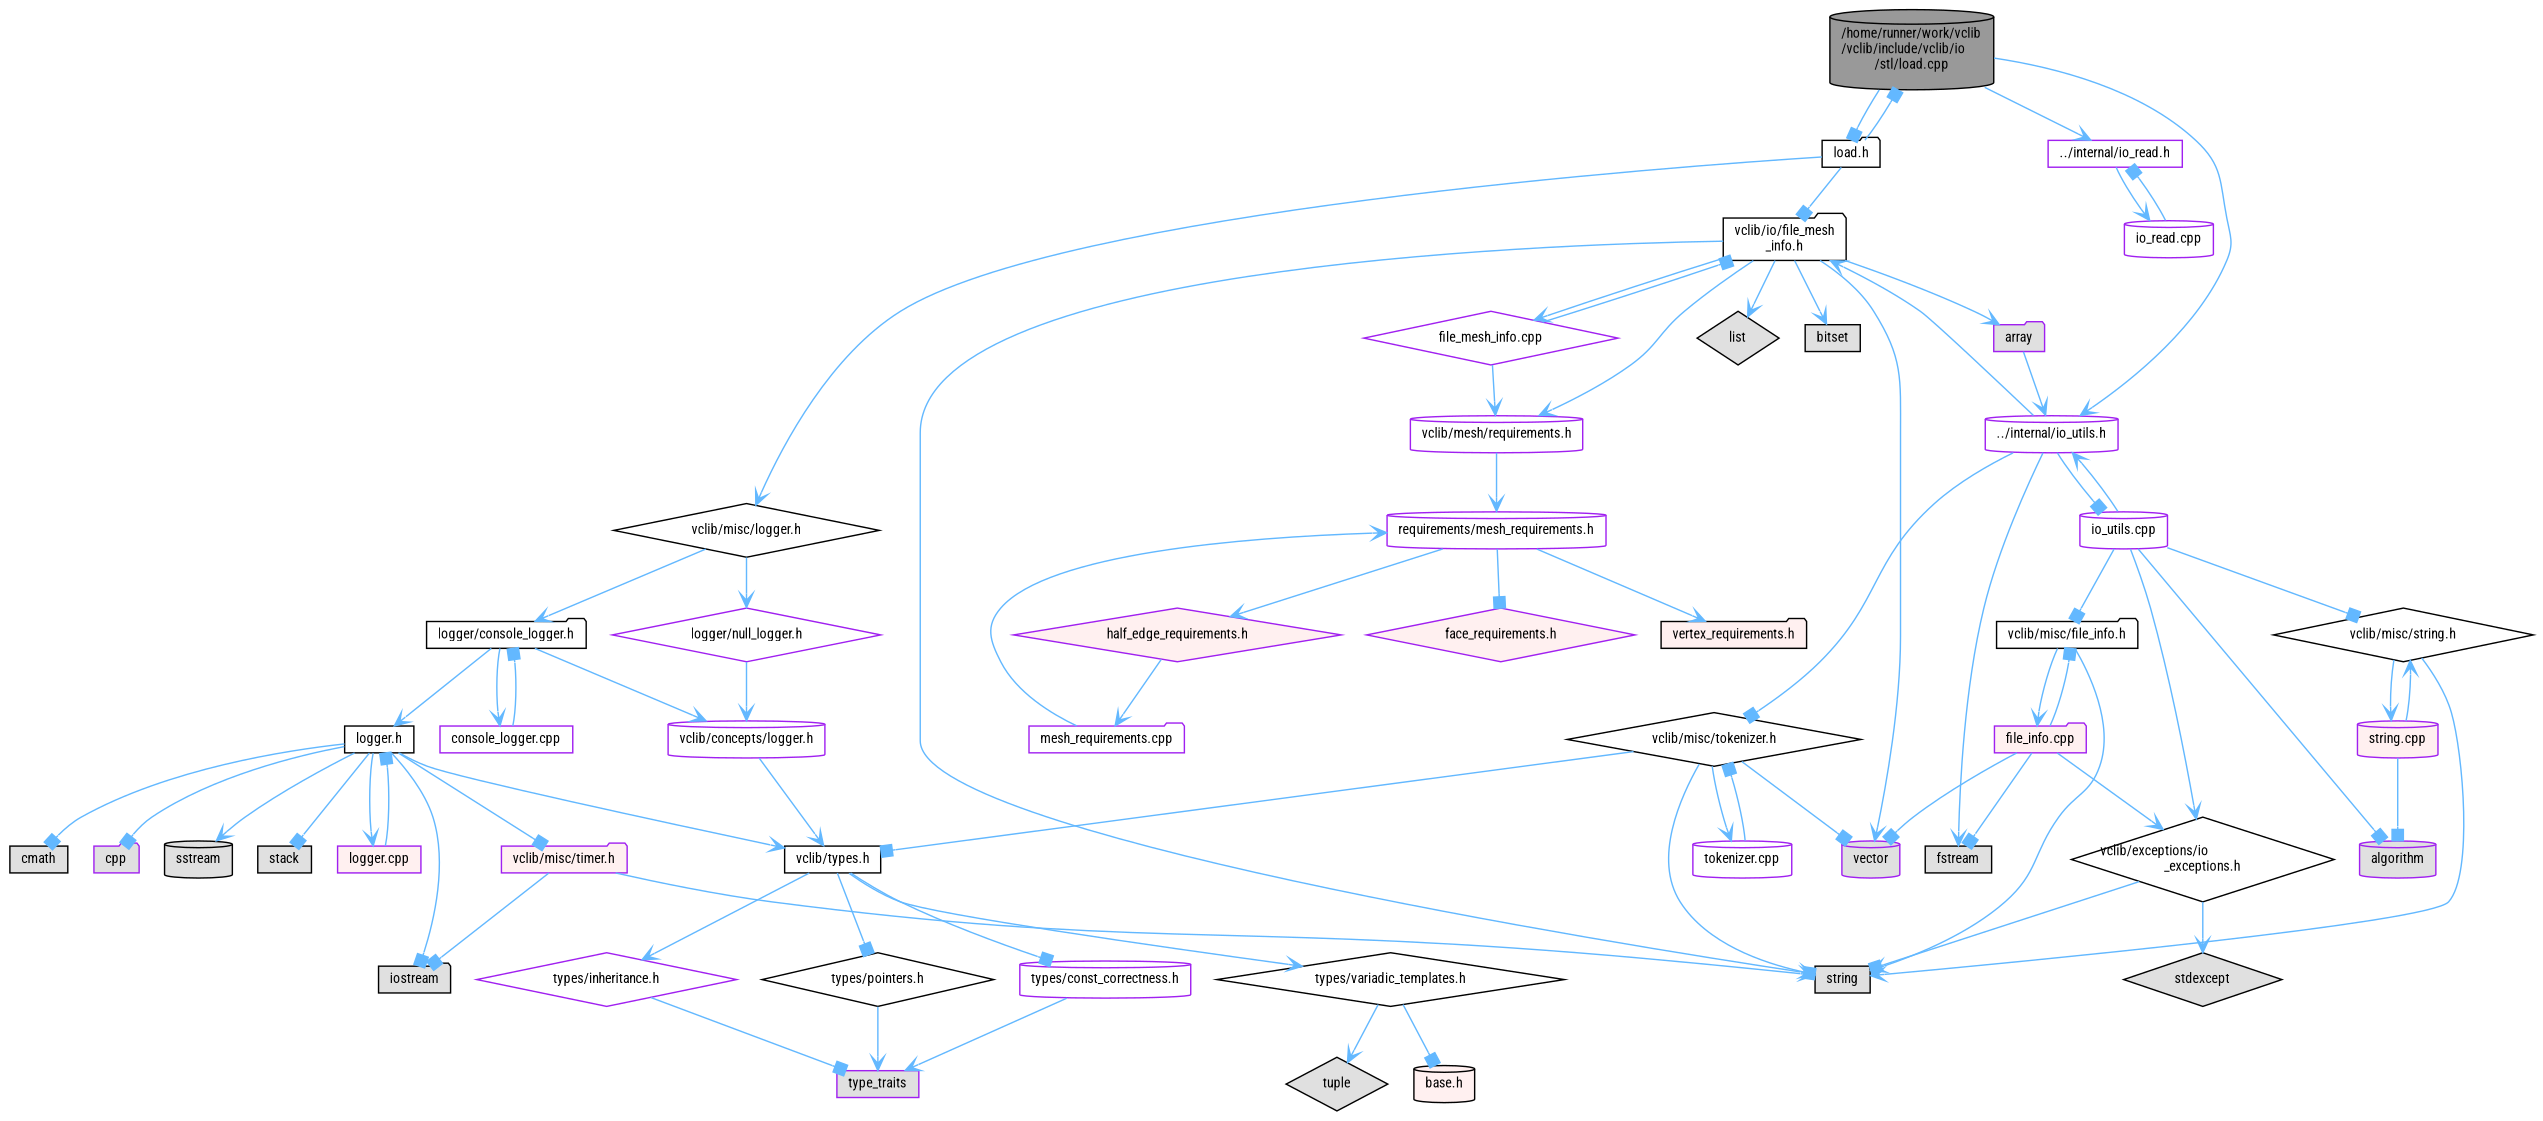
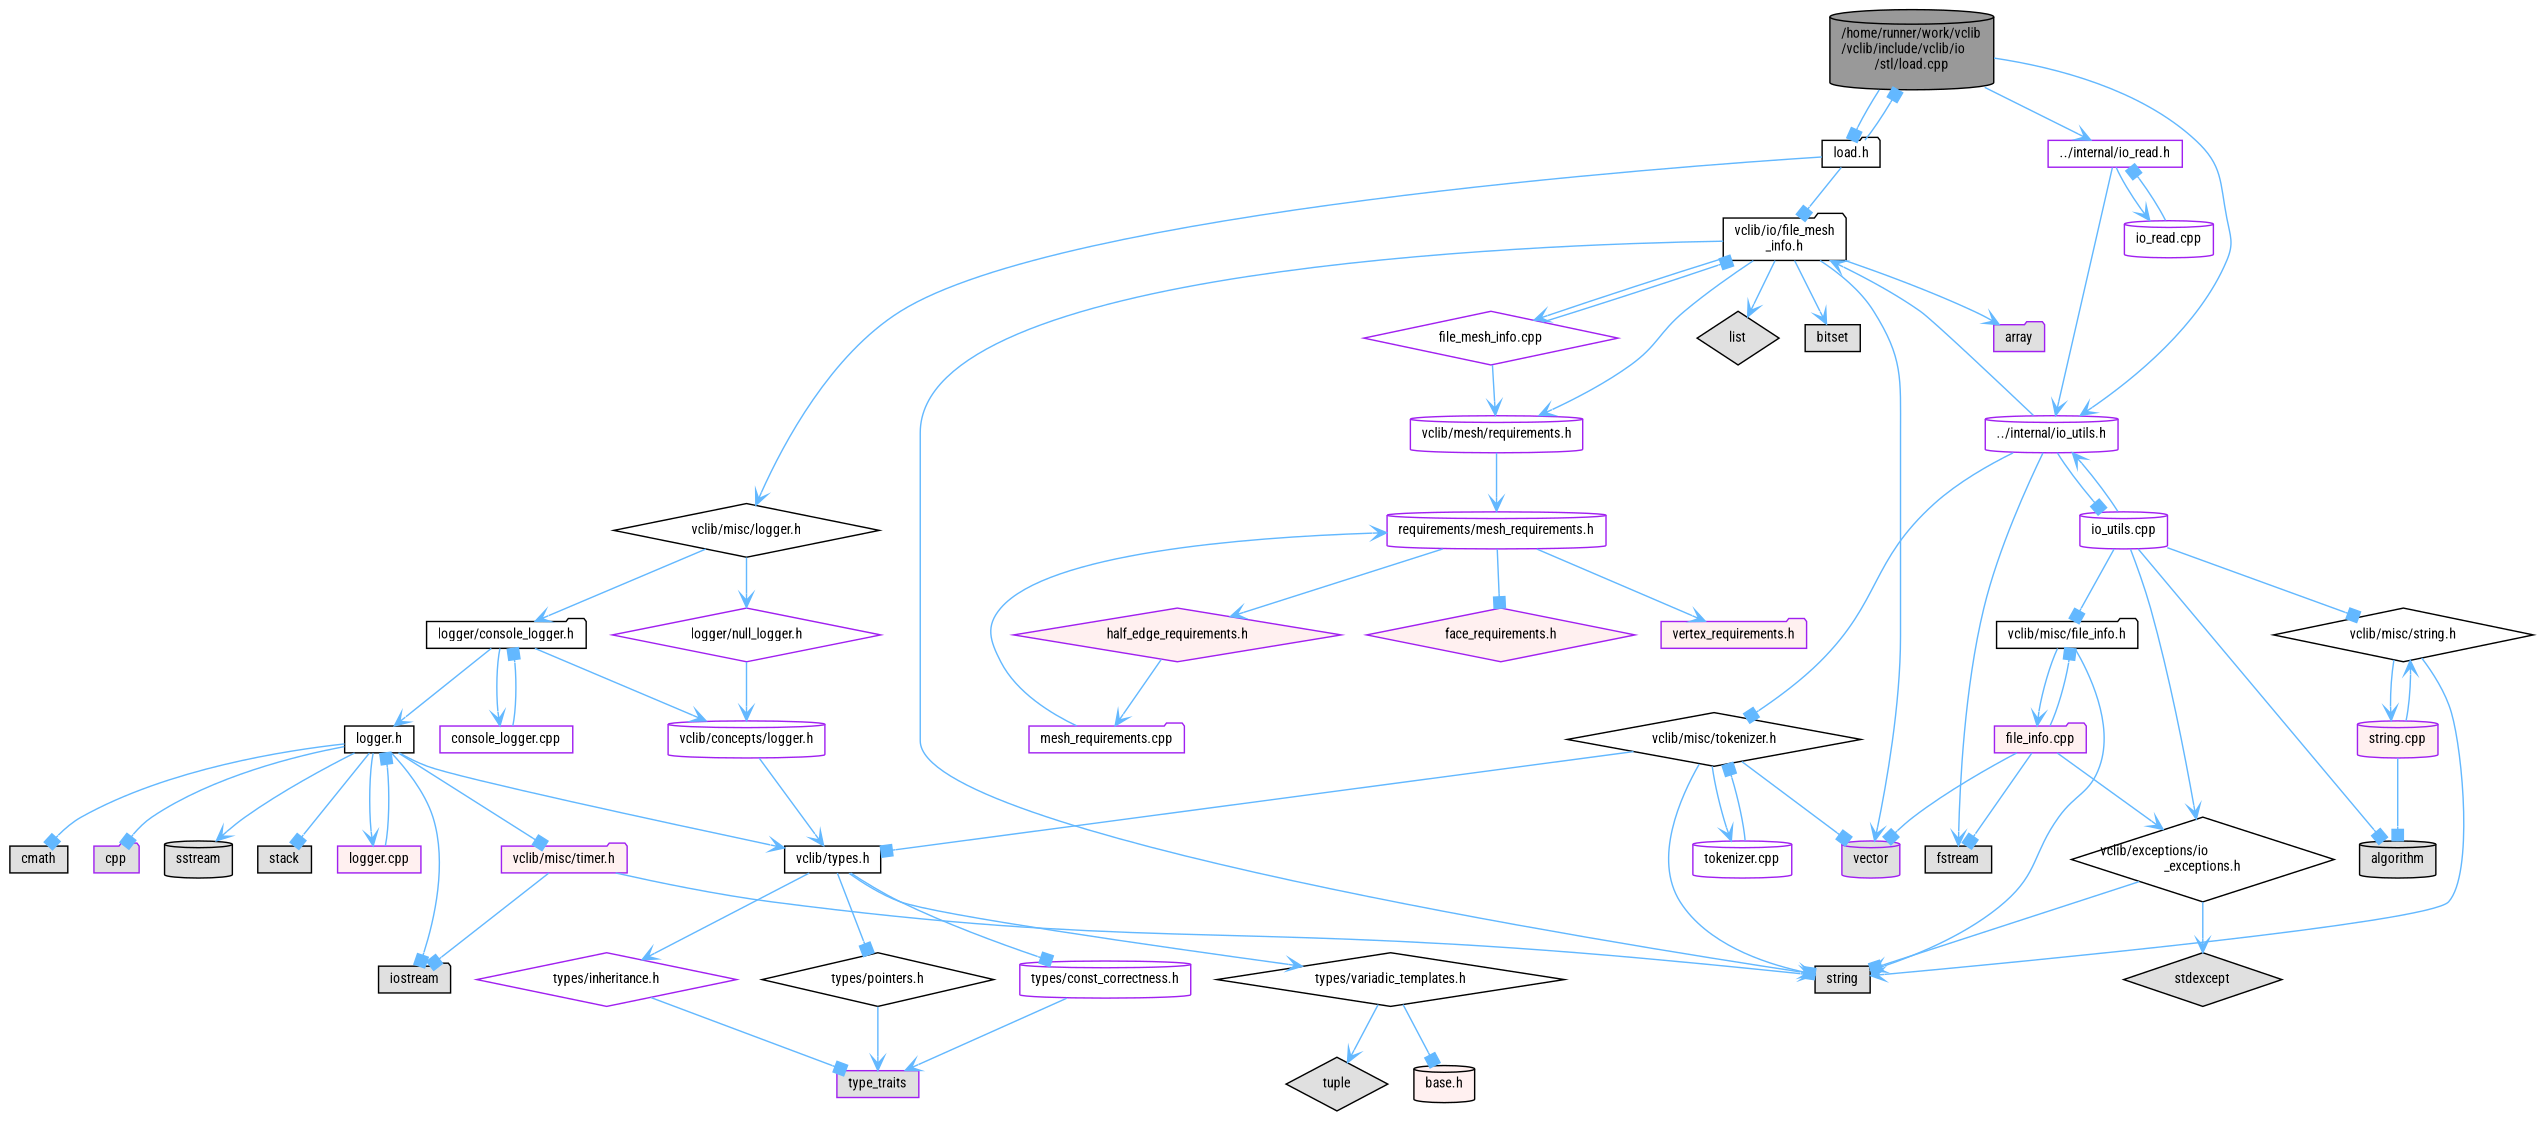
edge "array" -> "../internal/io_utils.h": now "../internal/io_read.h" -> "../internal/io_utils.h"
node "vertex_requirements.h": color black -> purple
node "algorithm": color purple -> black
